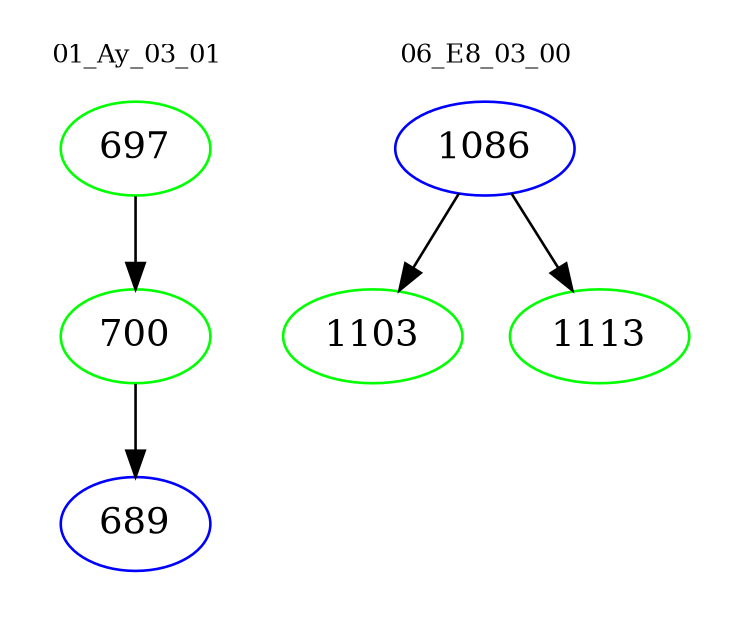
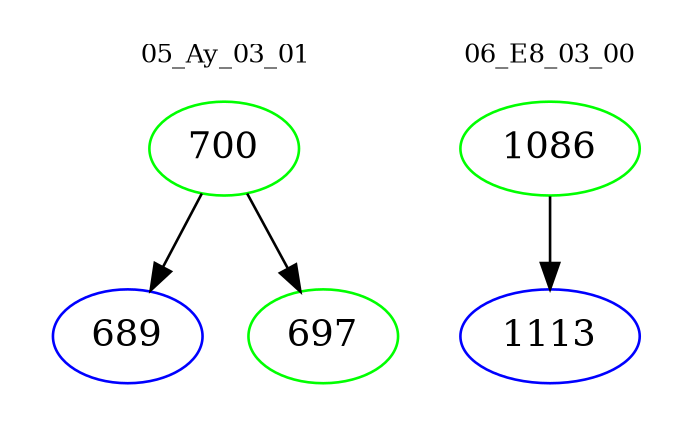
cluster "01_Ay_03_01": label "01_Ay_03_01" -> "05_Ay_03_01"
node "1086": color blue -> green
edge "697" -> "700": reversed
node "1103": removed
node "1113": color green -> blue
